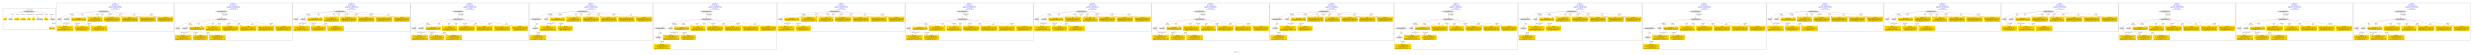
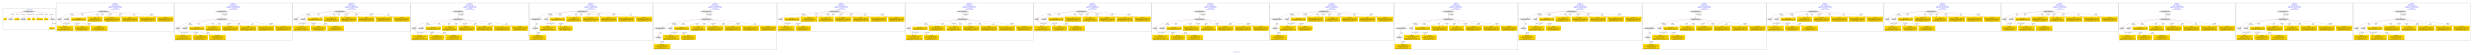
node "Dimensions": fillcolor gold -> lightgray
node "Object Number": fillcolor lightgray -> gold
